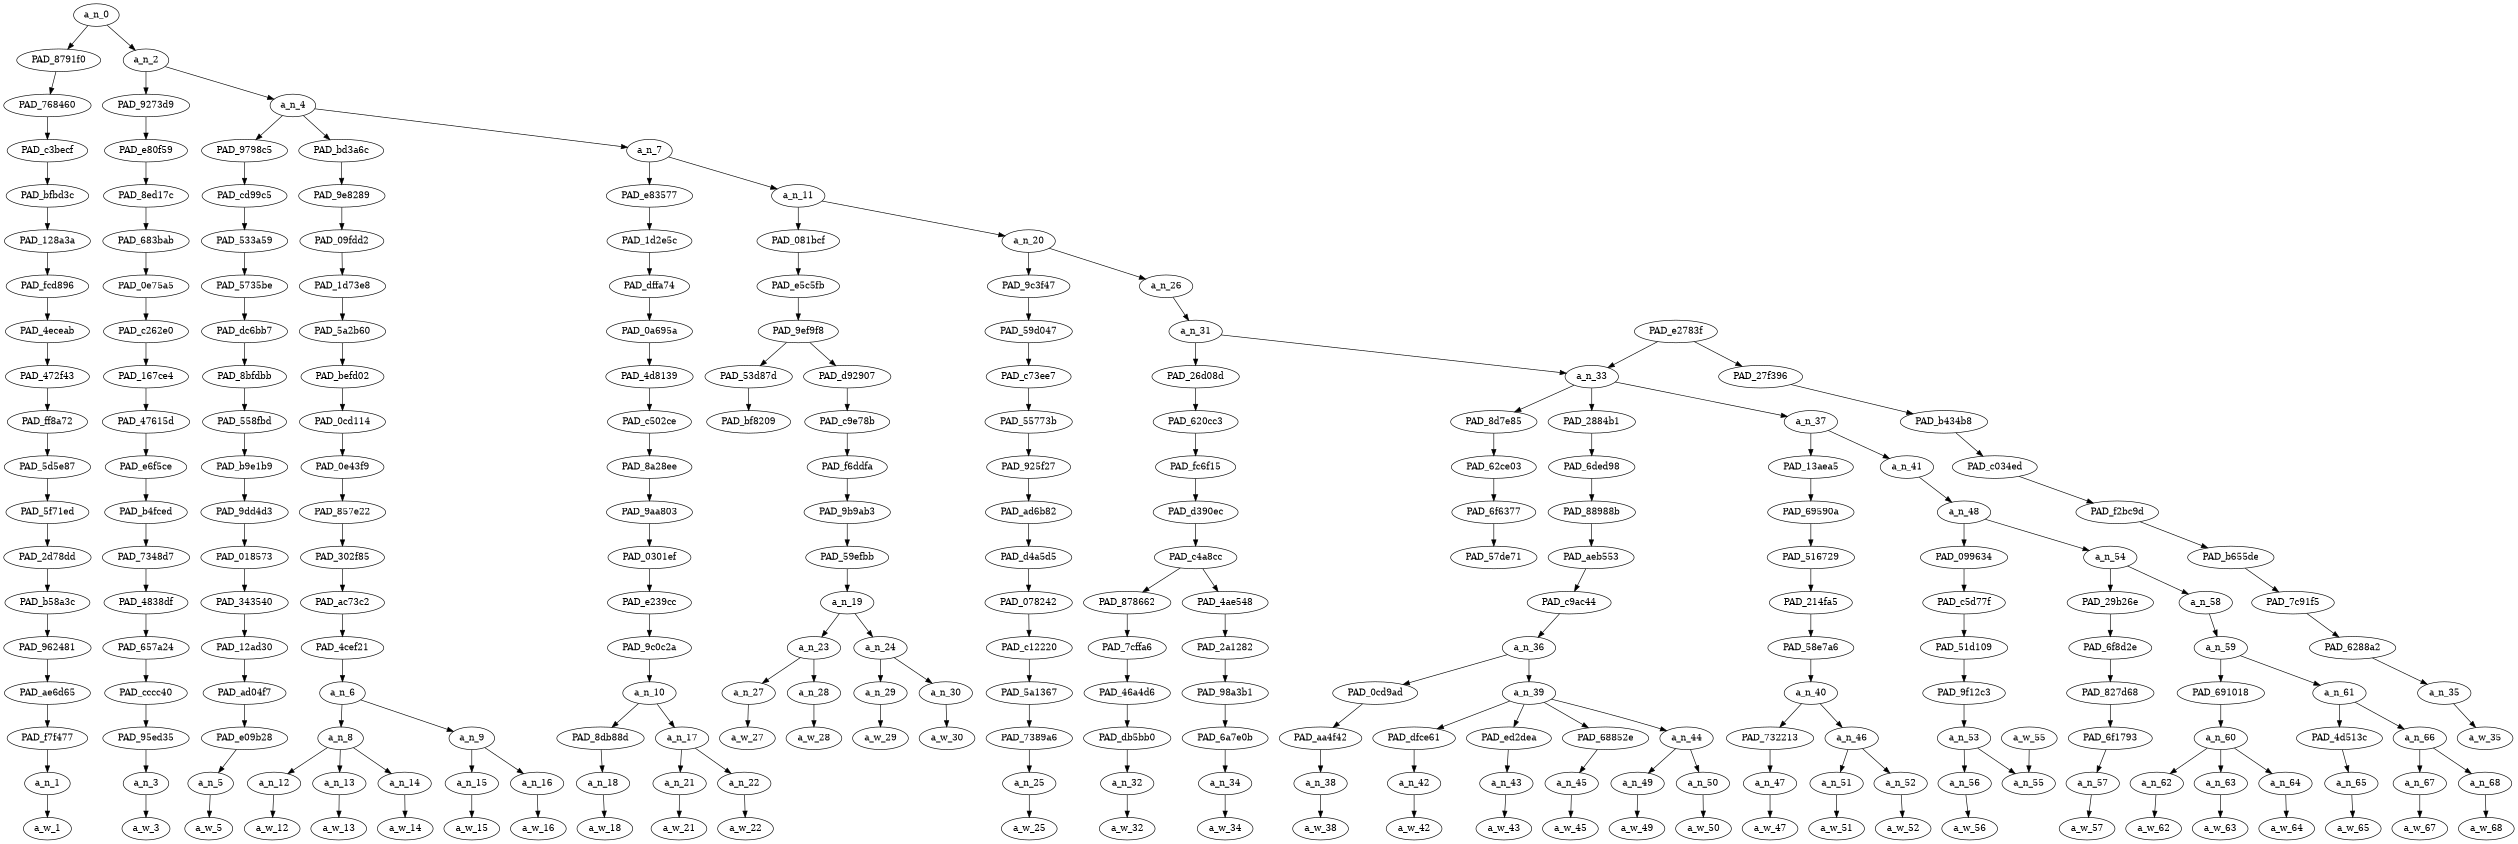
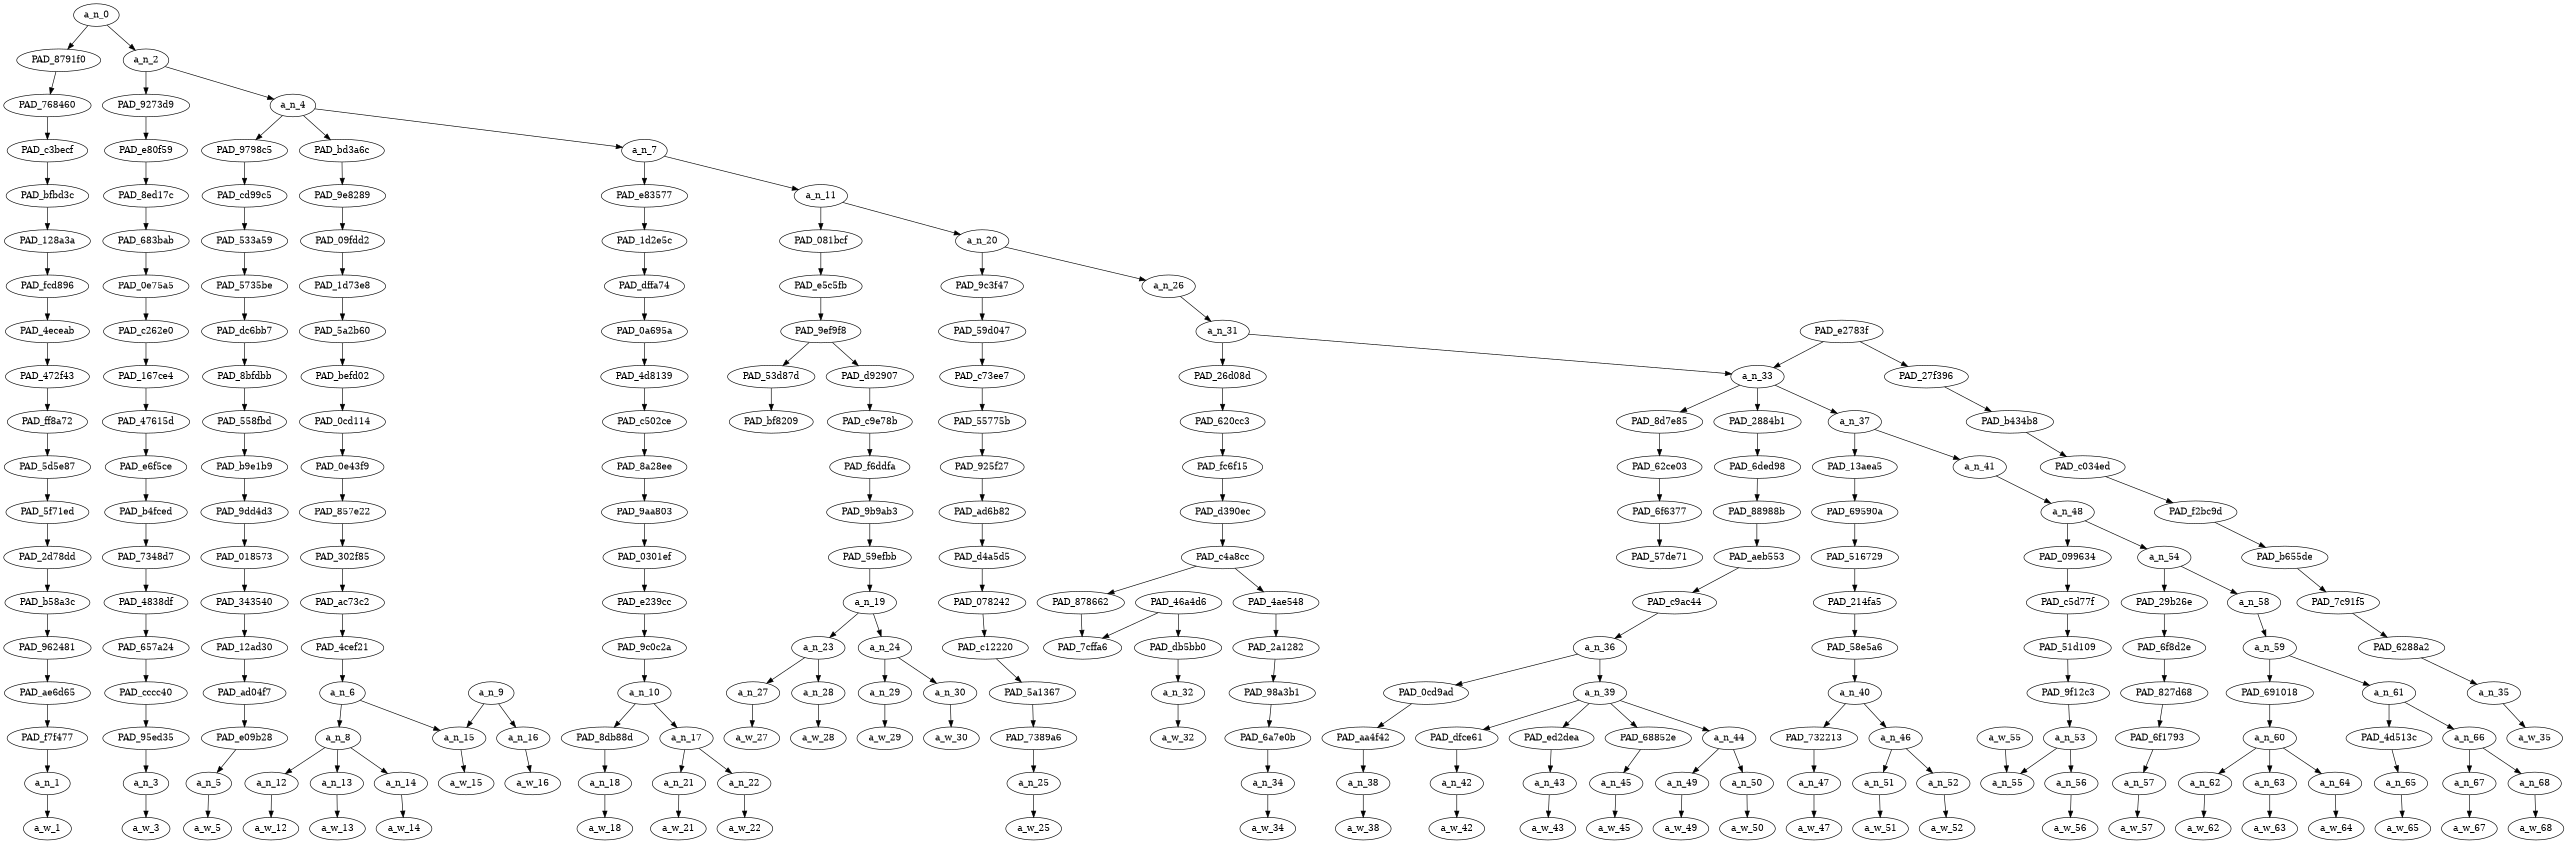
node "PAD_55773b": label "PAD_55773b" -> "PAD_55775b"
node "PAD_58e7a6": label "PAD_58e7a6" -> "PAD_58e5a6"
edge "PAD_7cffa6" -> "PAD_46a4d6": reversed
edge "a_n_6" -> "a_n_9": now "a_n_6" -> "a_n_15"
